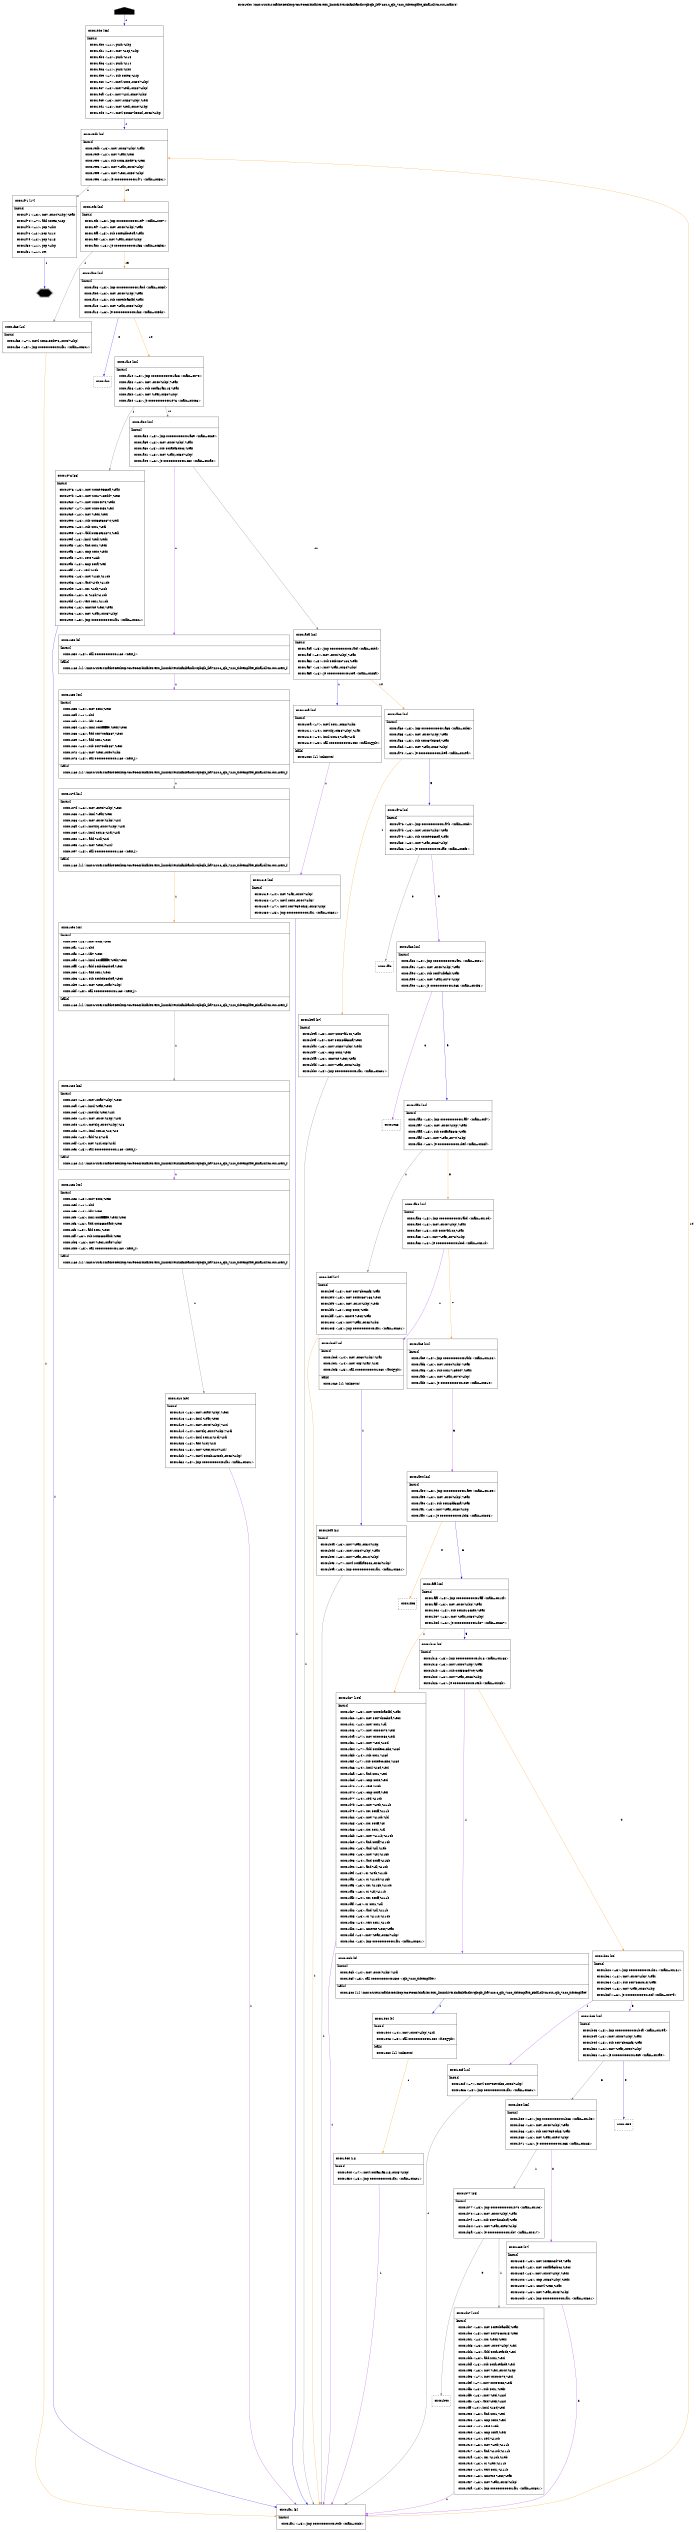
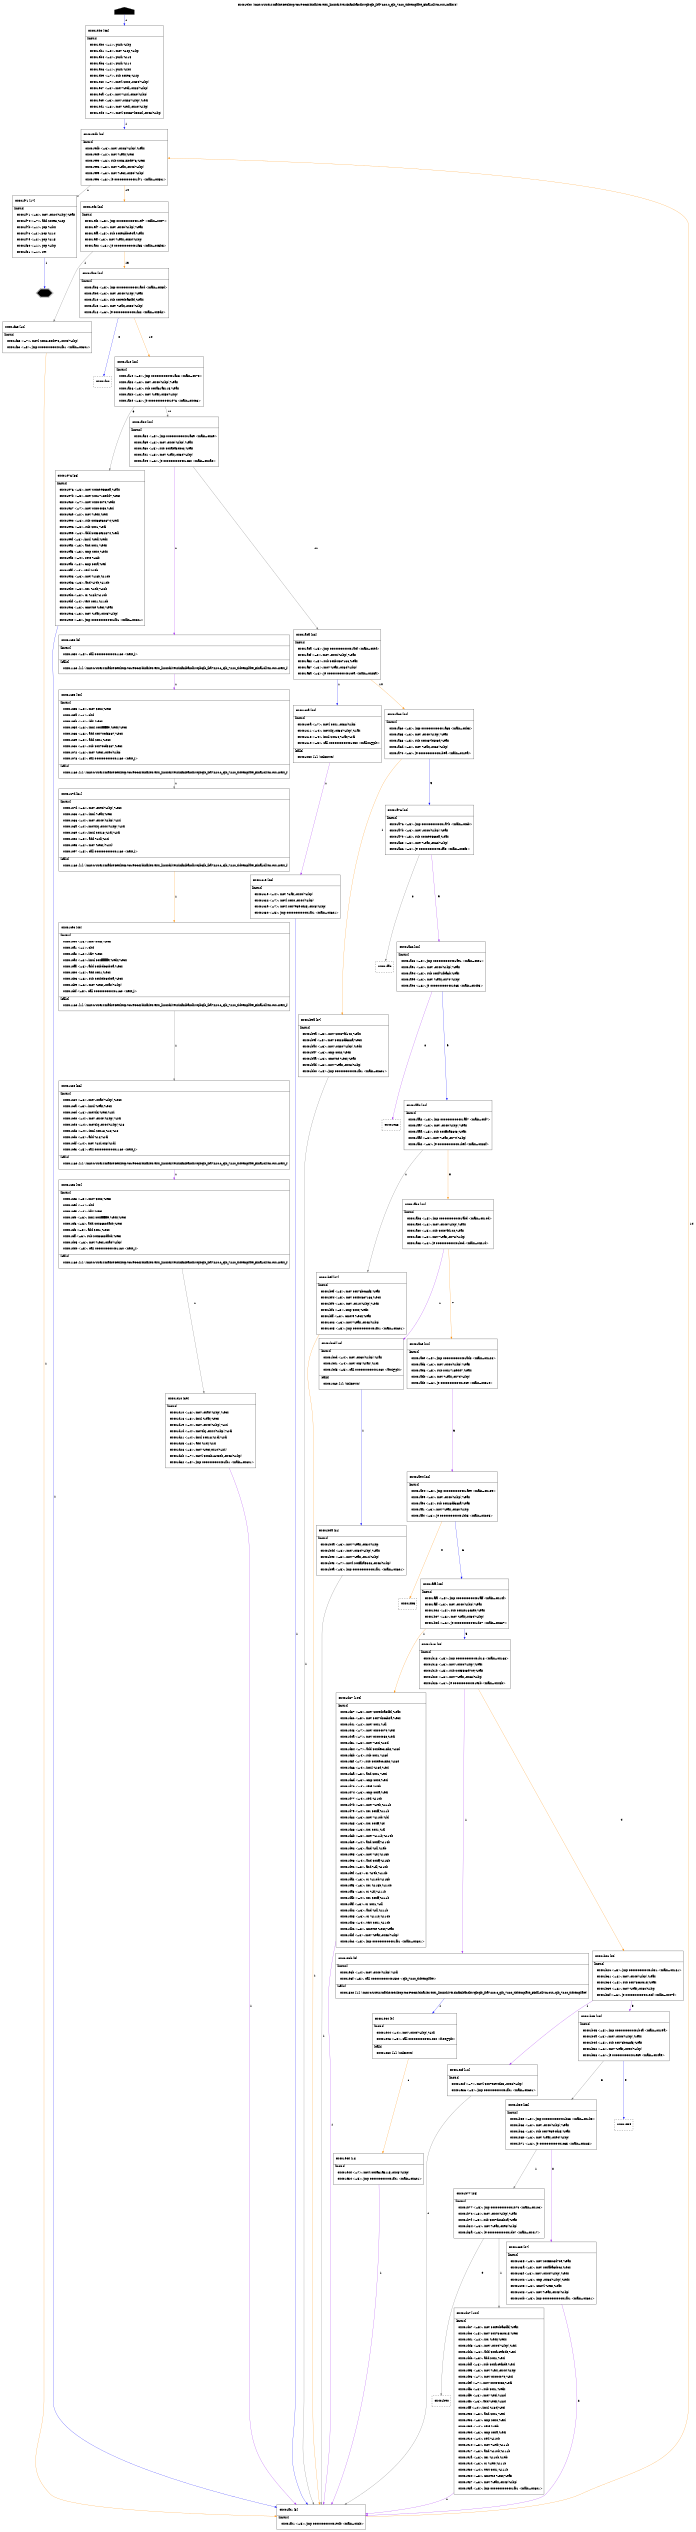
edge "0x401a1e [22]" -> "0x401e76 [88]": label " 1" -> " 0"
